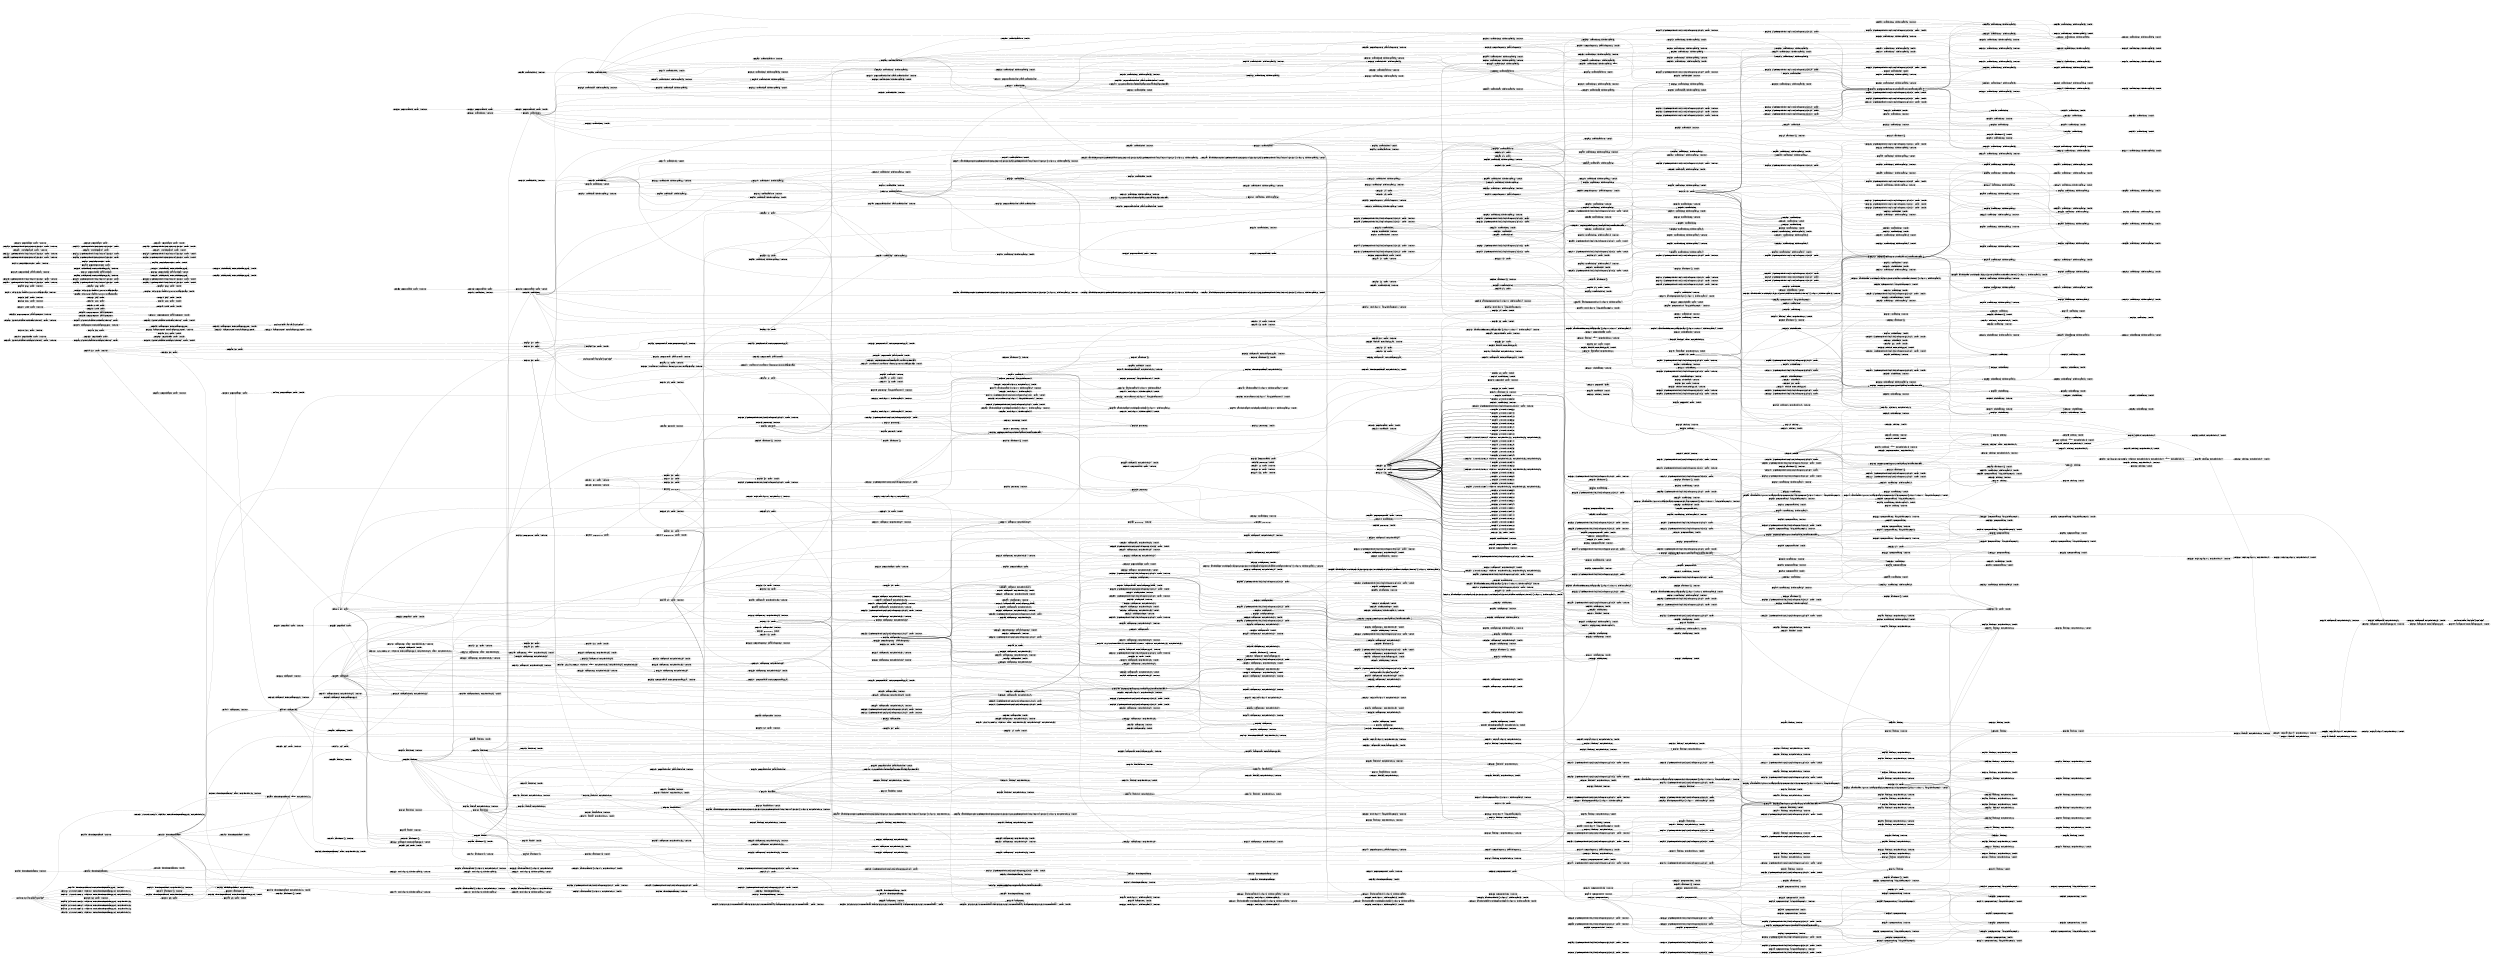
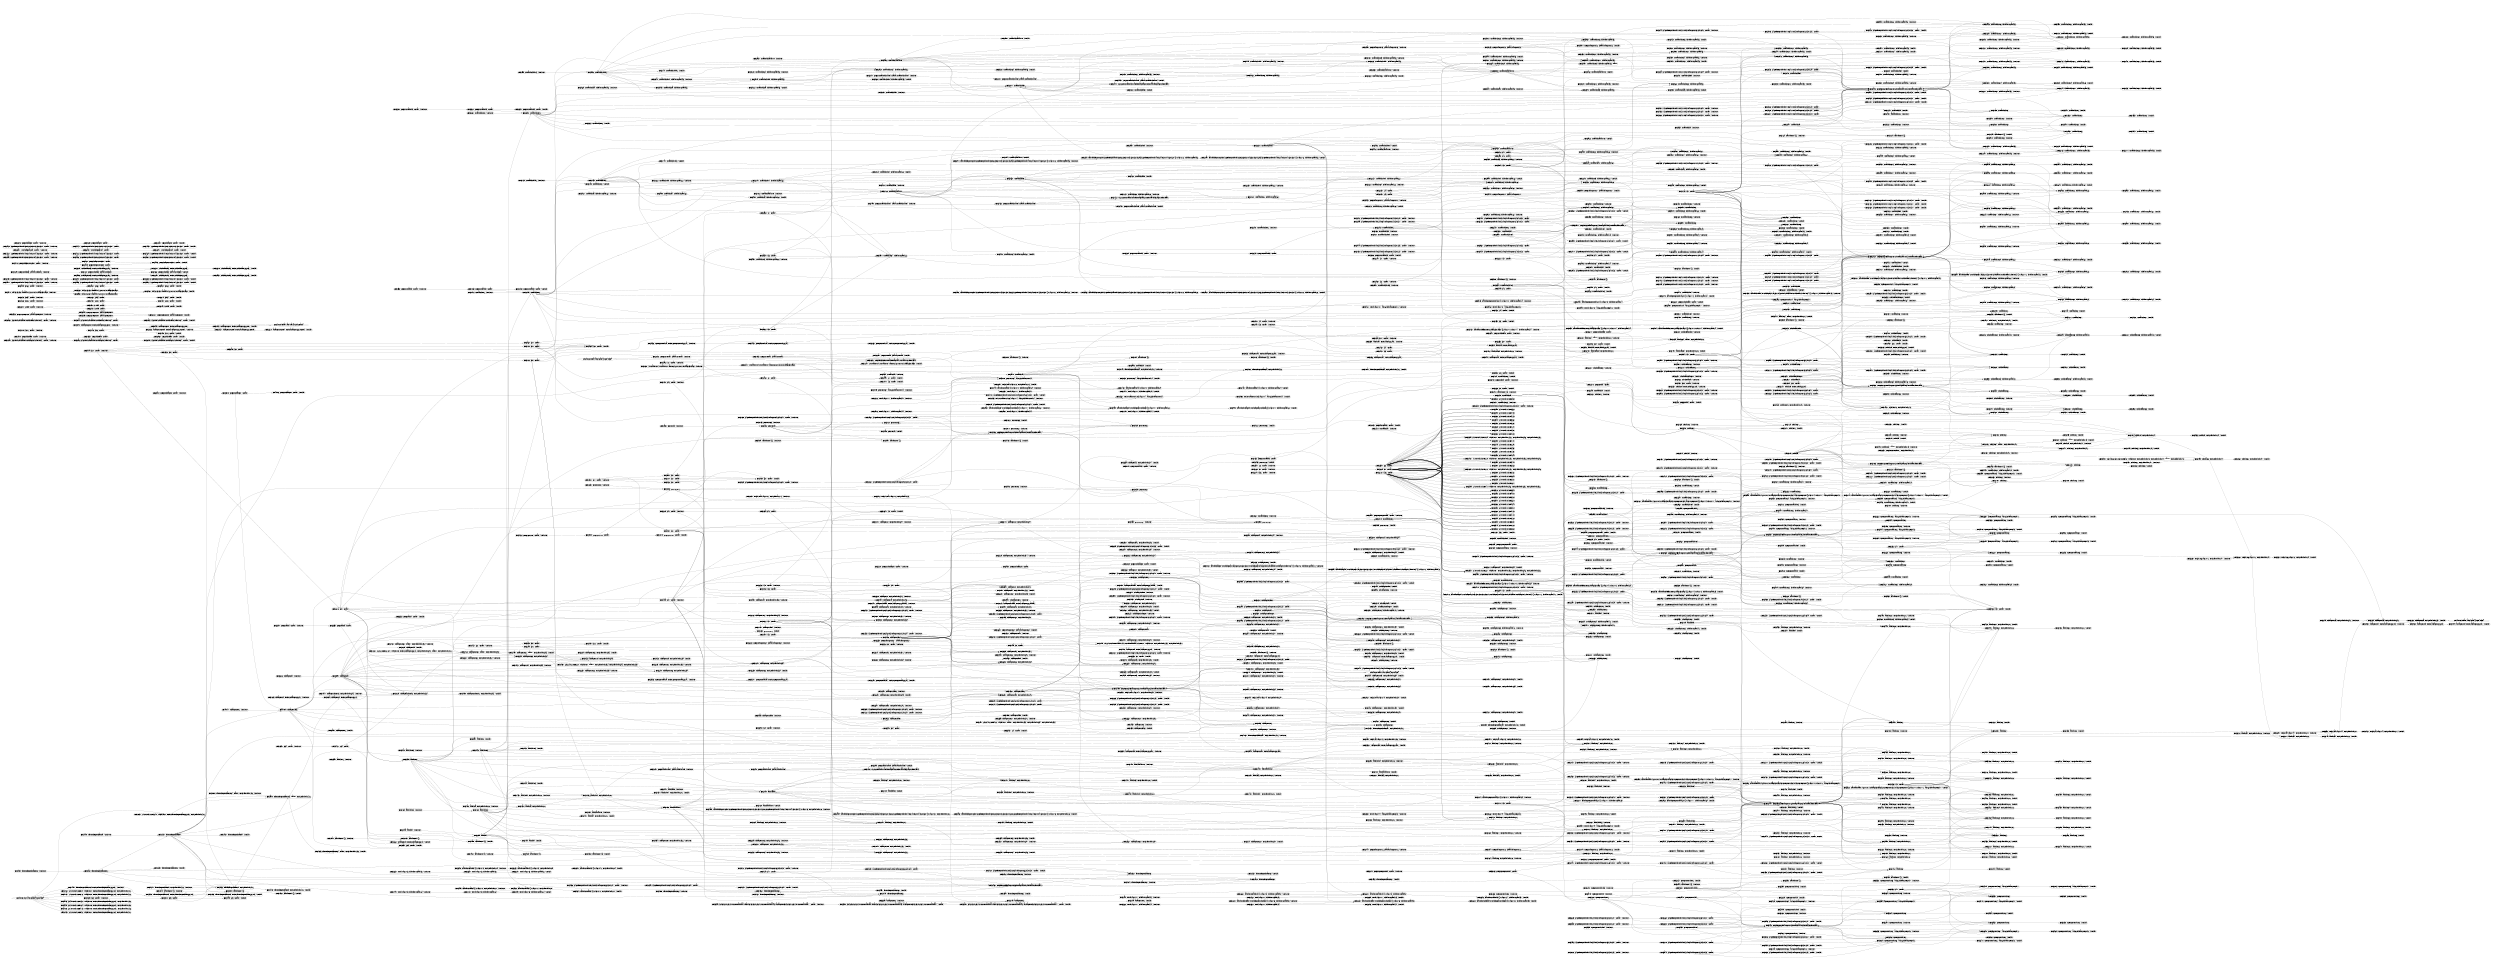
node "CE0x527adc0": text "rcu_read_unlock:_tmp" -> "aae_read_unlock:_tmp"
